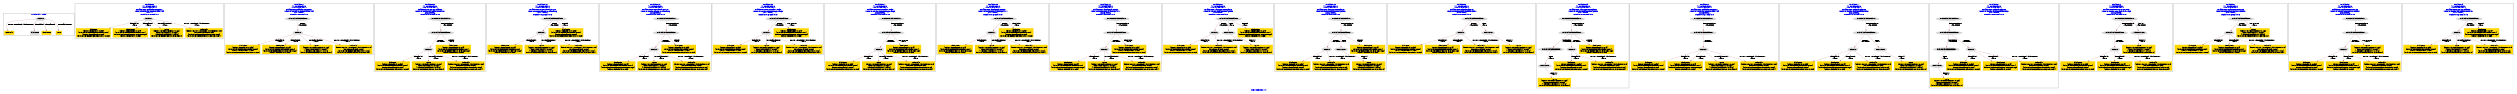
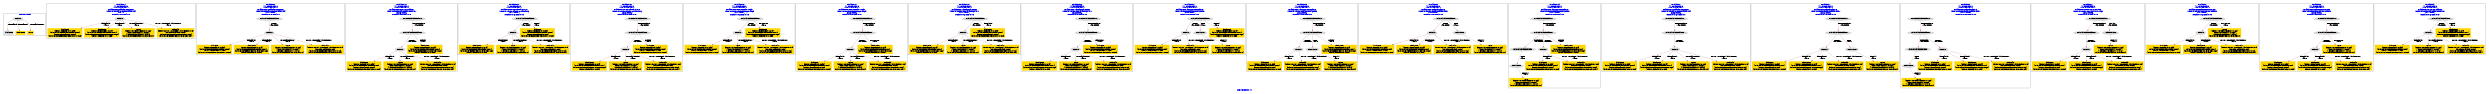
cluster "1-nationality model": label "1-nationality model" -> "1-correct model"
node "nationality": removed
